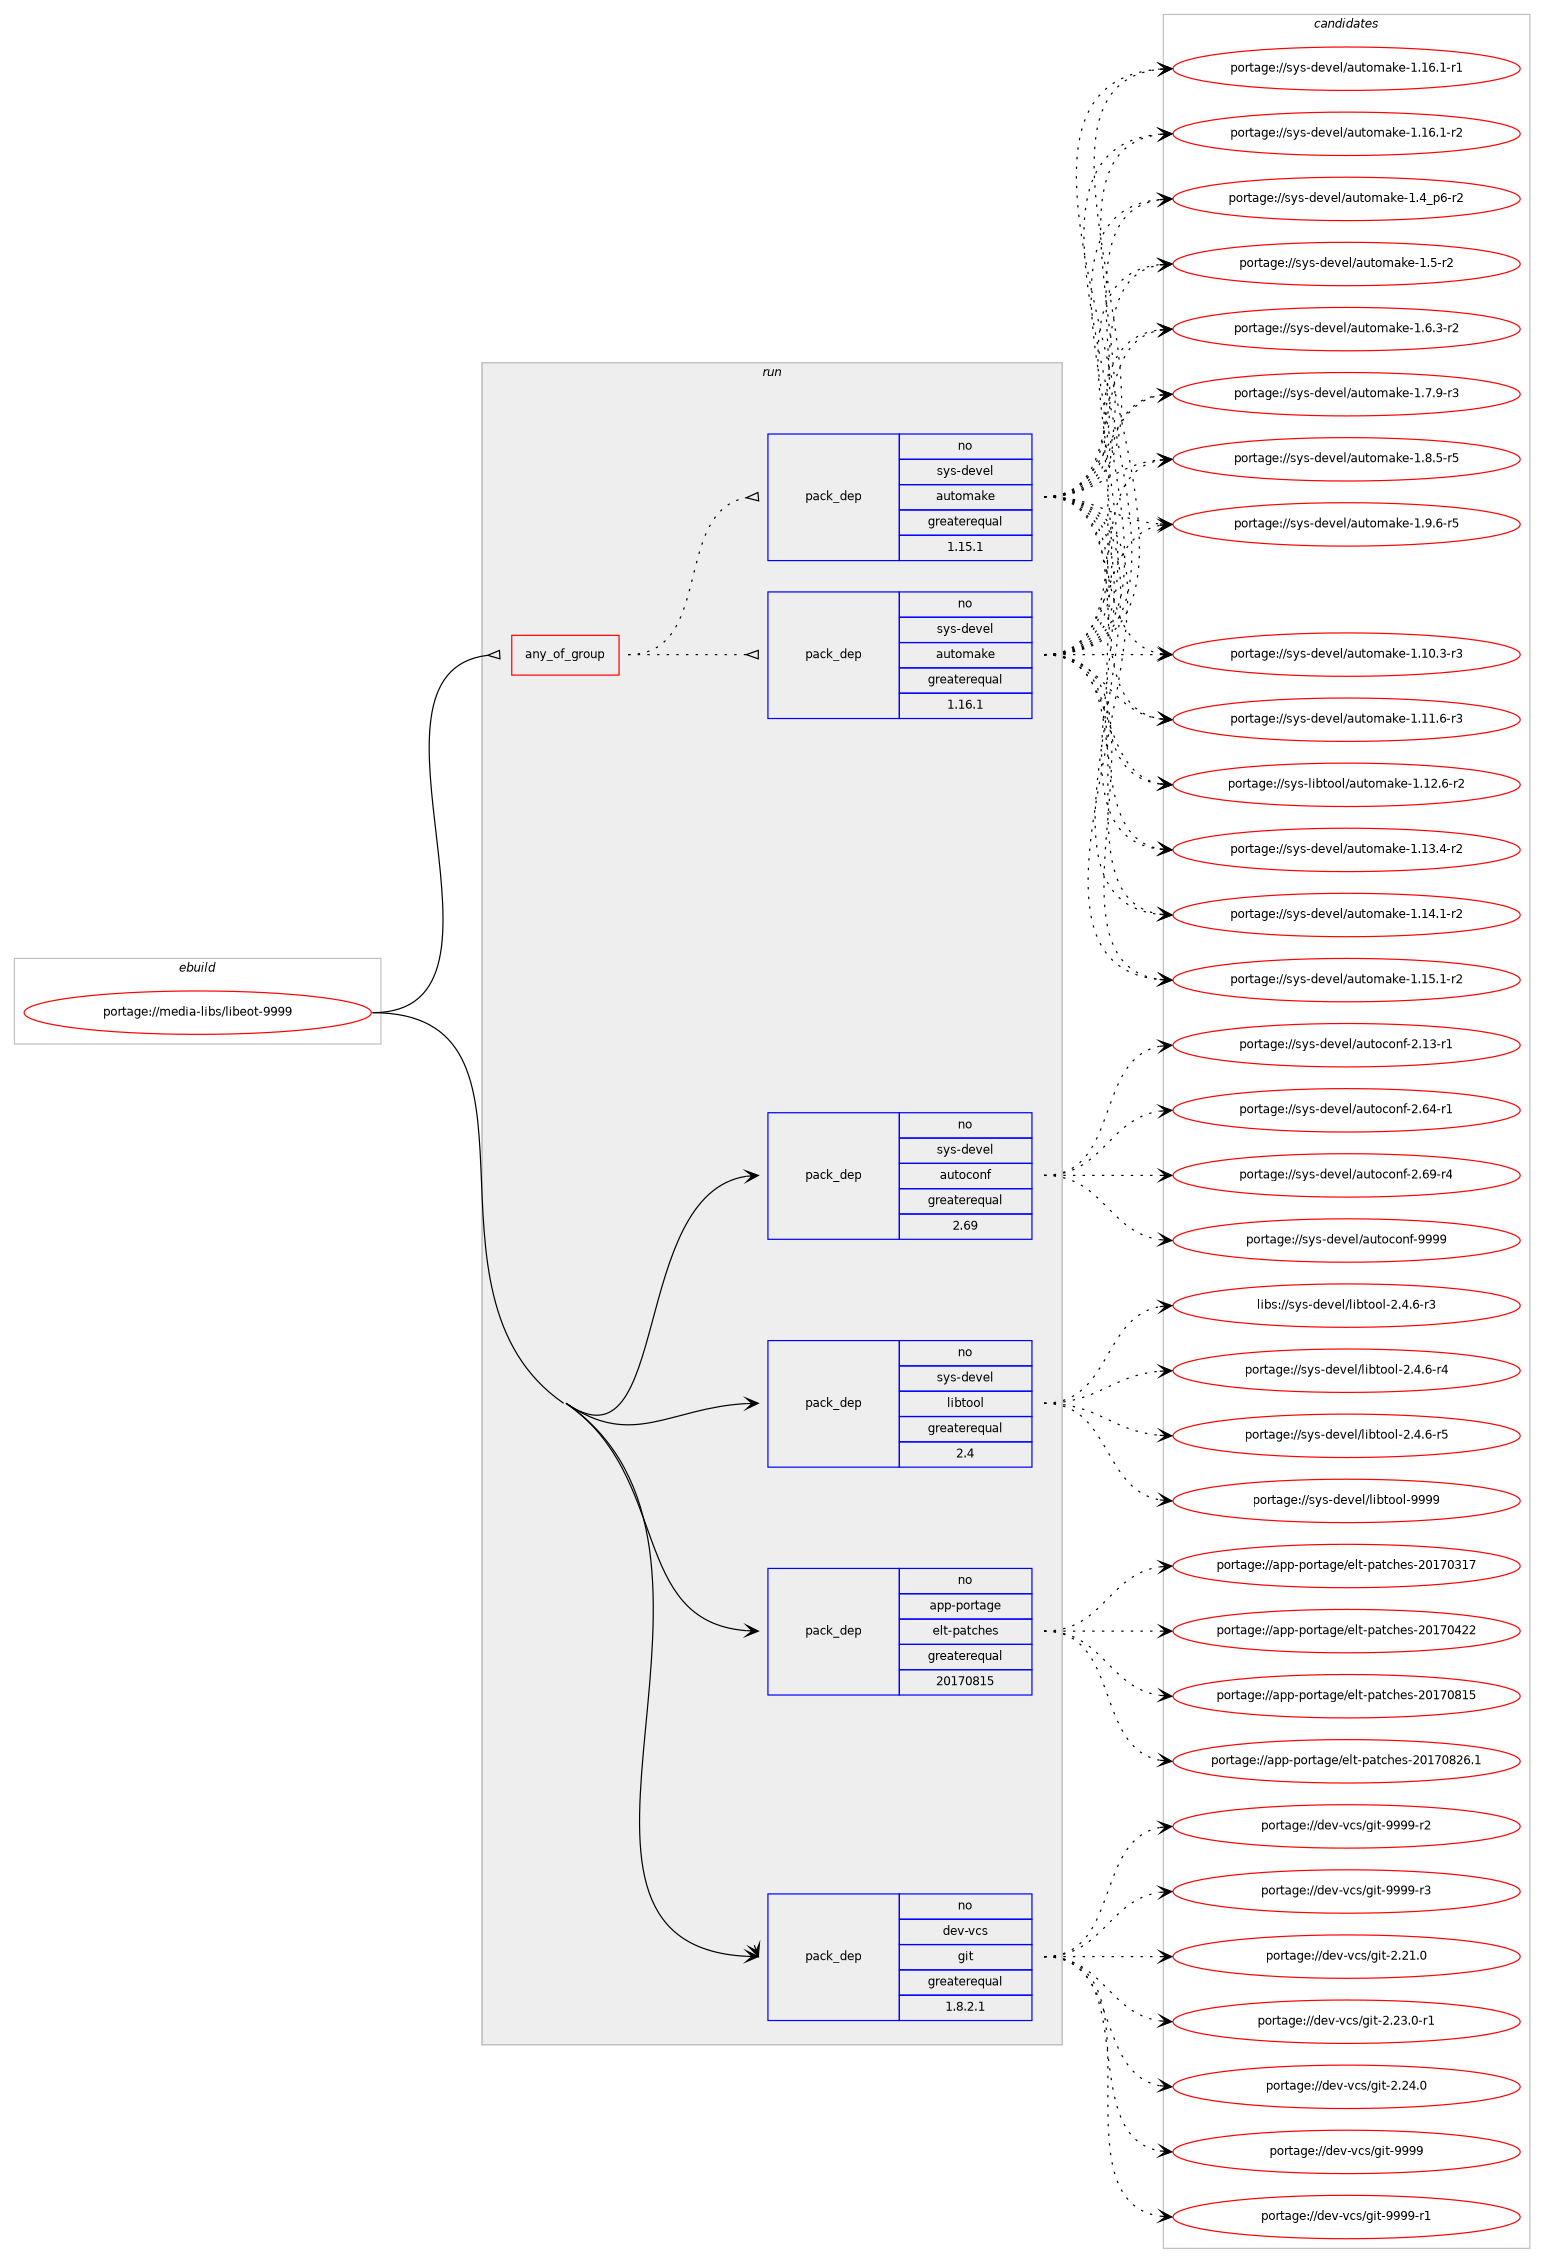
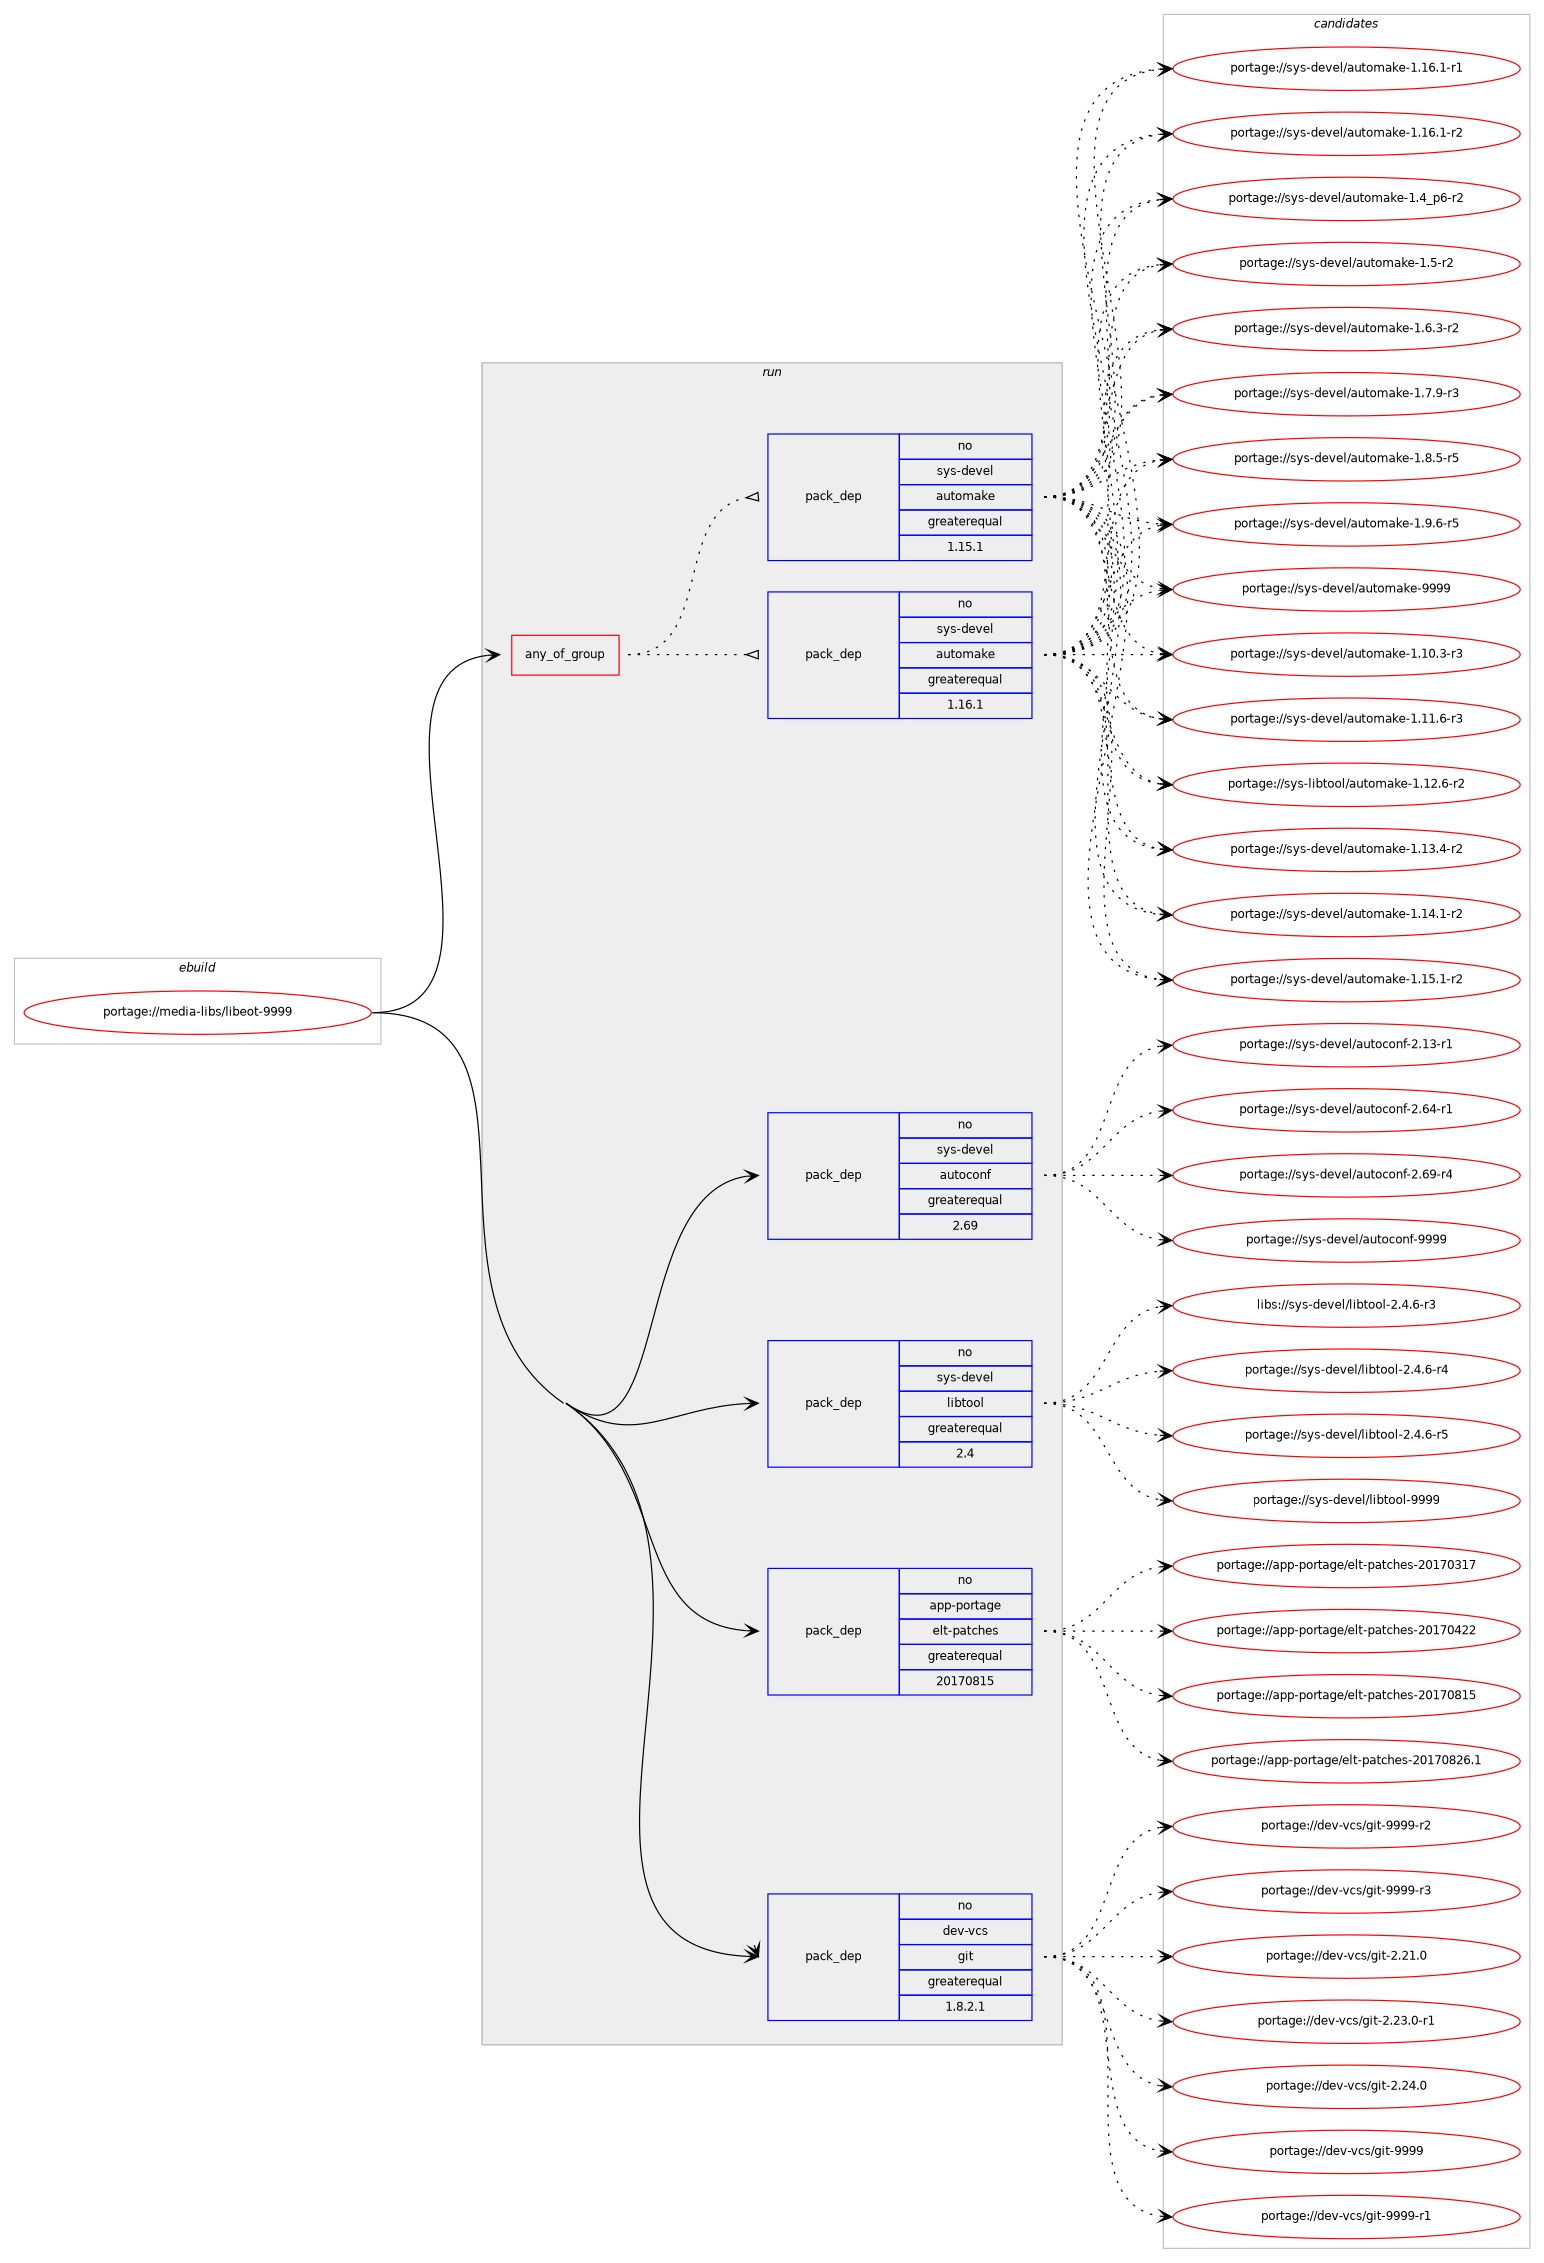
node "portage://sys-devel/automake-9999": added
edge "portage://media-libs/libeot-9999" -> "any_of_group": arrowhead oinv -> vee
